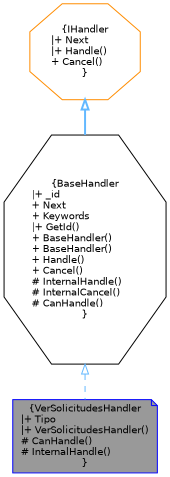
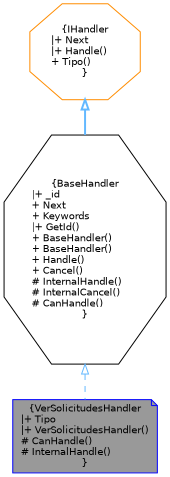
node "{IHandler |+ Next |+ Handle() + Cancel() }": label "{IHandler |+ Next |+ Handle() + Cancel() }" -> "{IHandler |+ Next |+ Handle() + Tipo() }"
